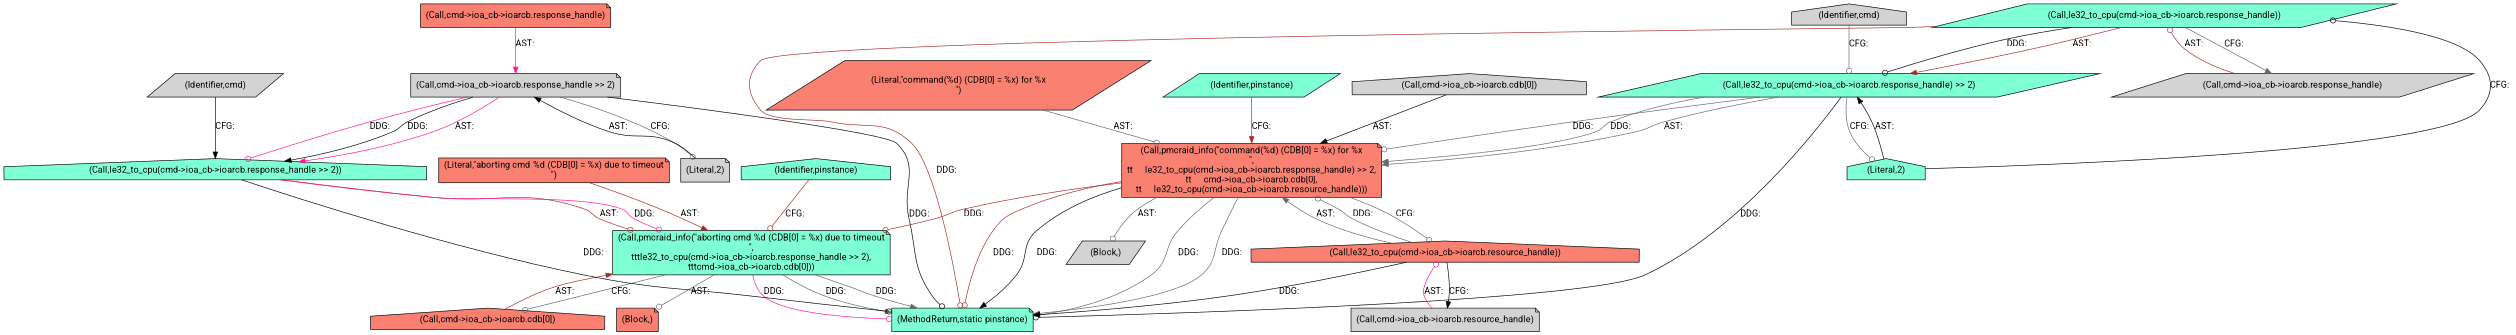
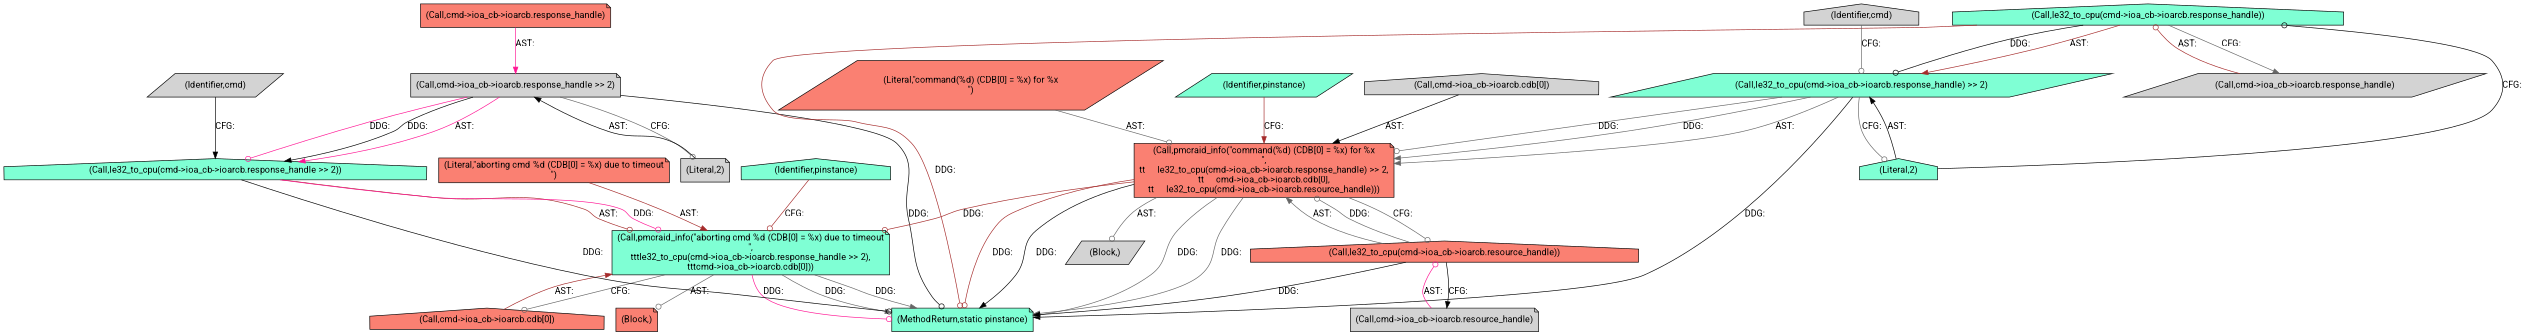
node "(Call,le32_to_cpu(cmd->ioa_cb->ioarcb.response_handle))": shape parallelogram -> house
edge "(Call,le32_to_cpu(cmd->ioa_cb->ioarcb.response_handle) >> 2)" -> "(MethodReturn,static pinstance)": arrowhead odot -> normal
